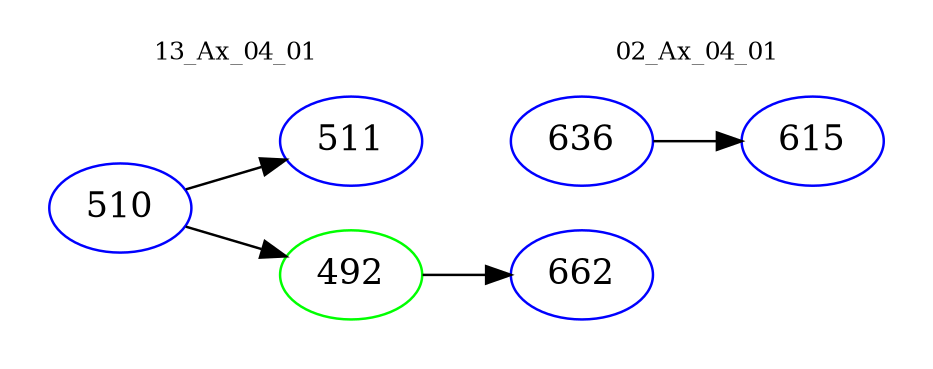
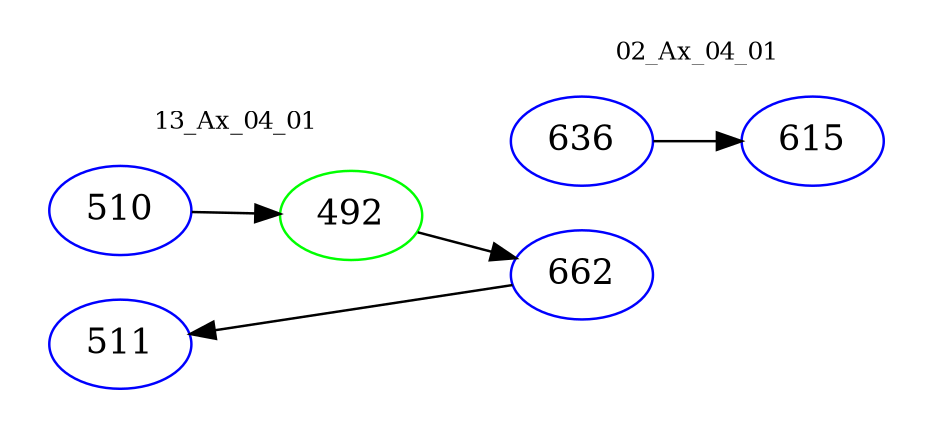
edge "510" -> "511": now "662" -> "511"
